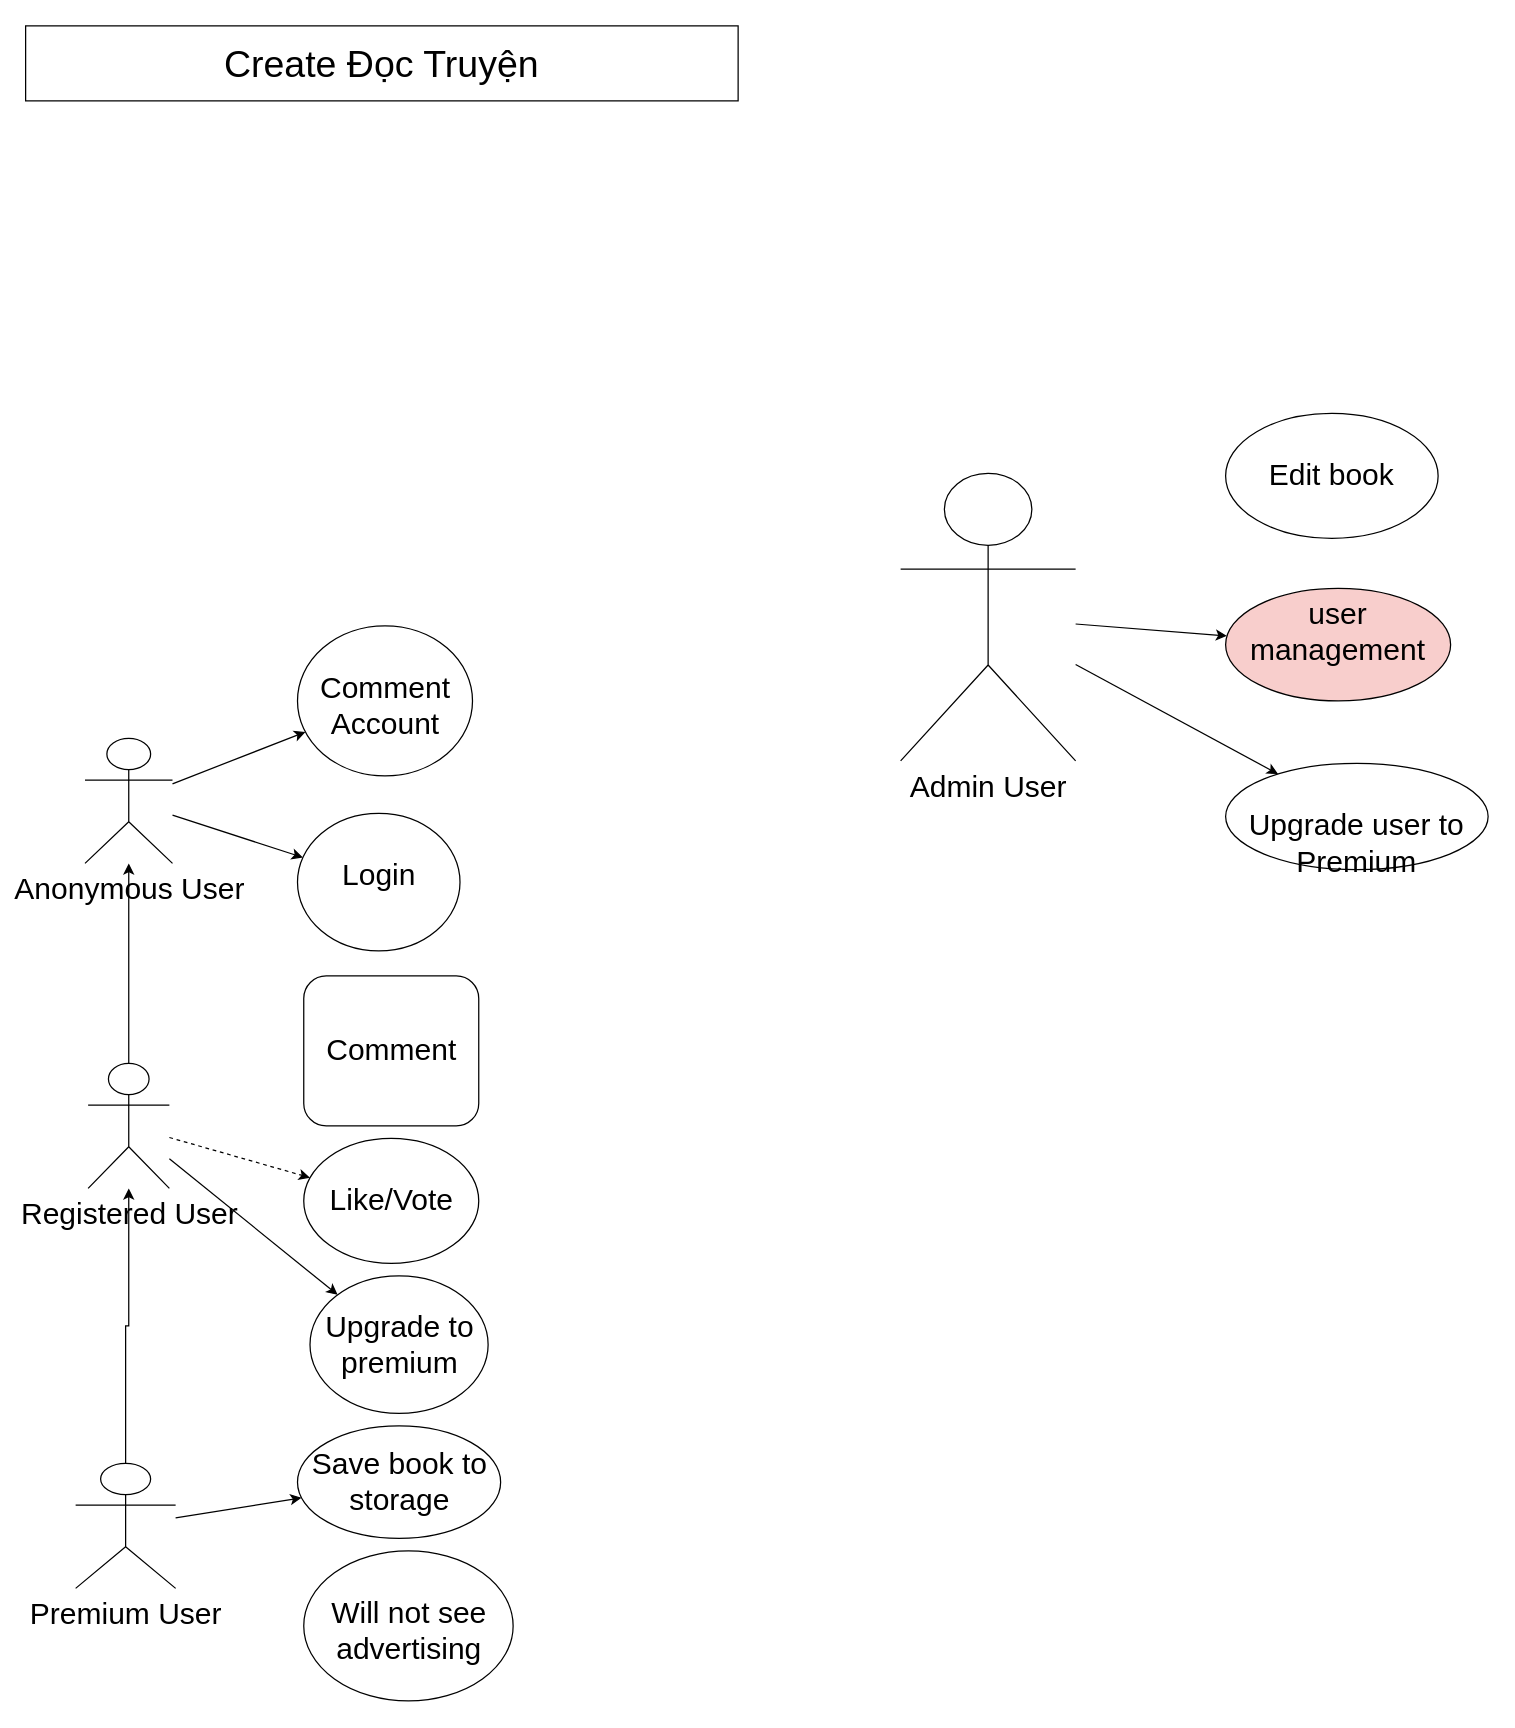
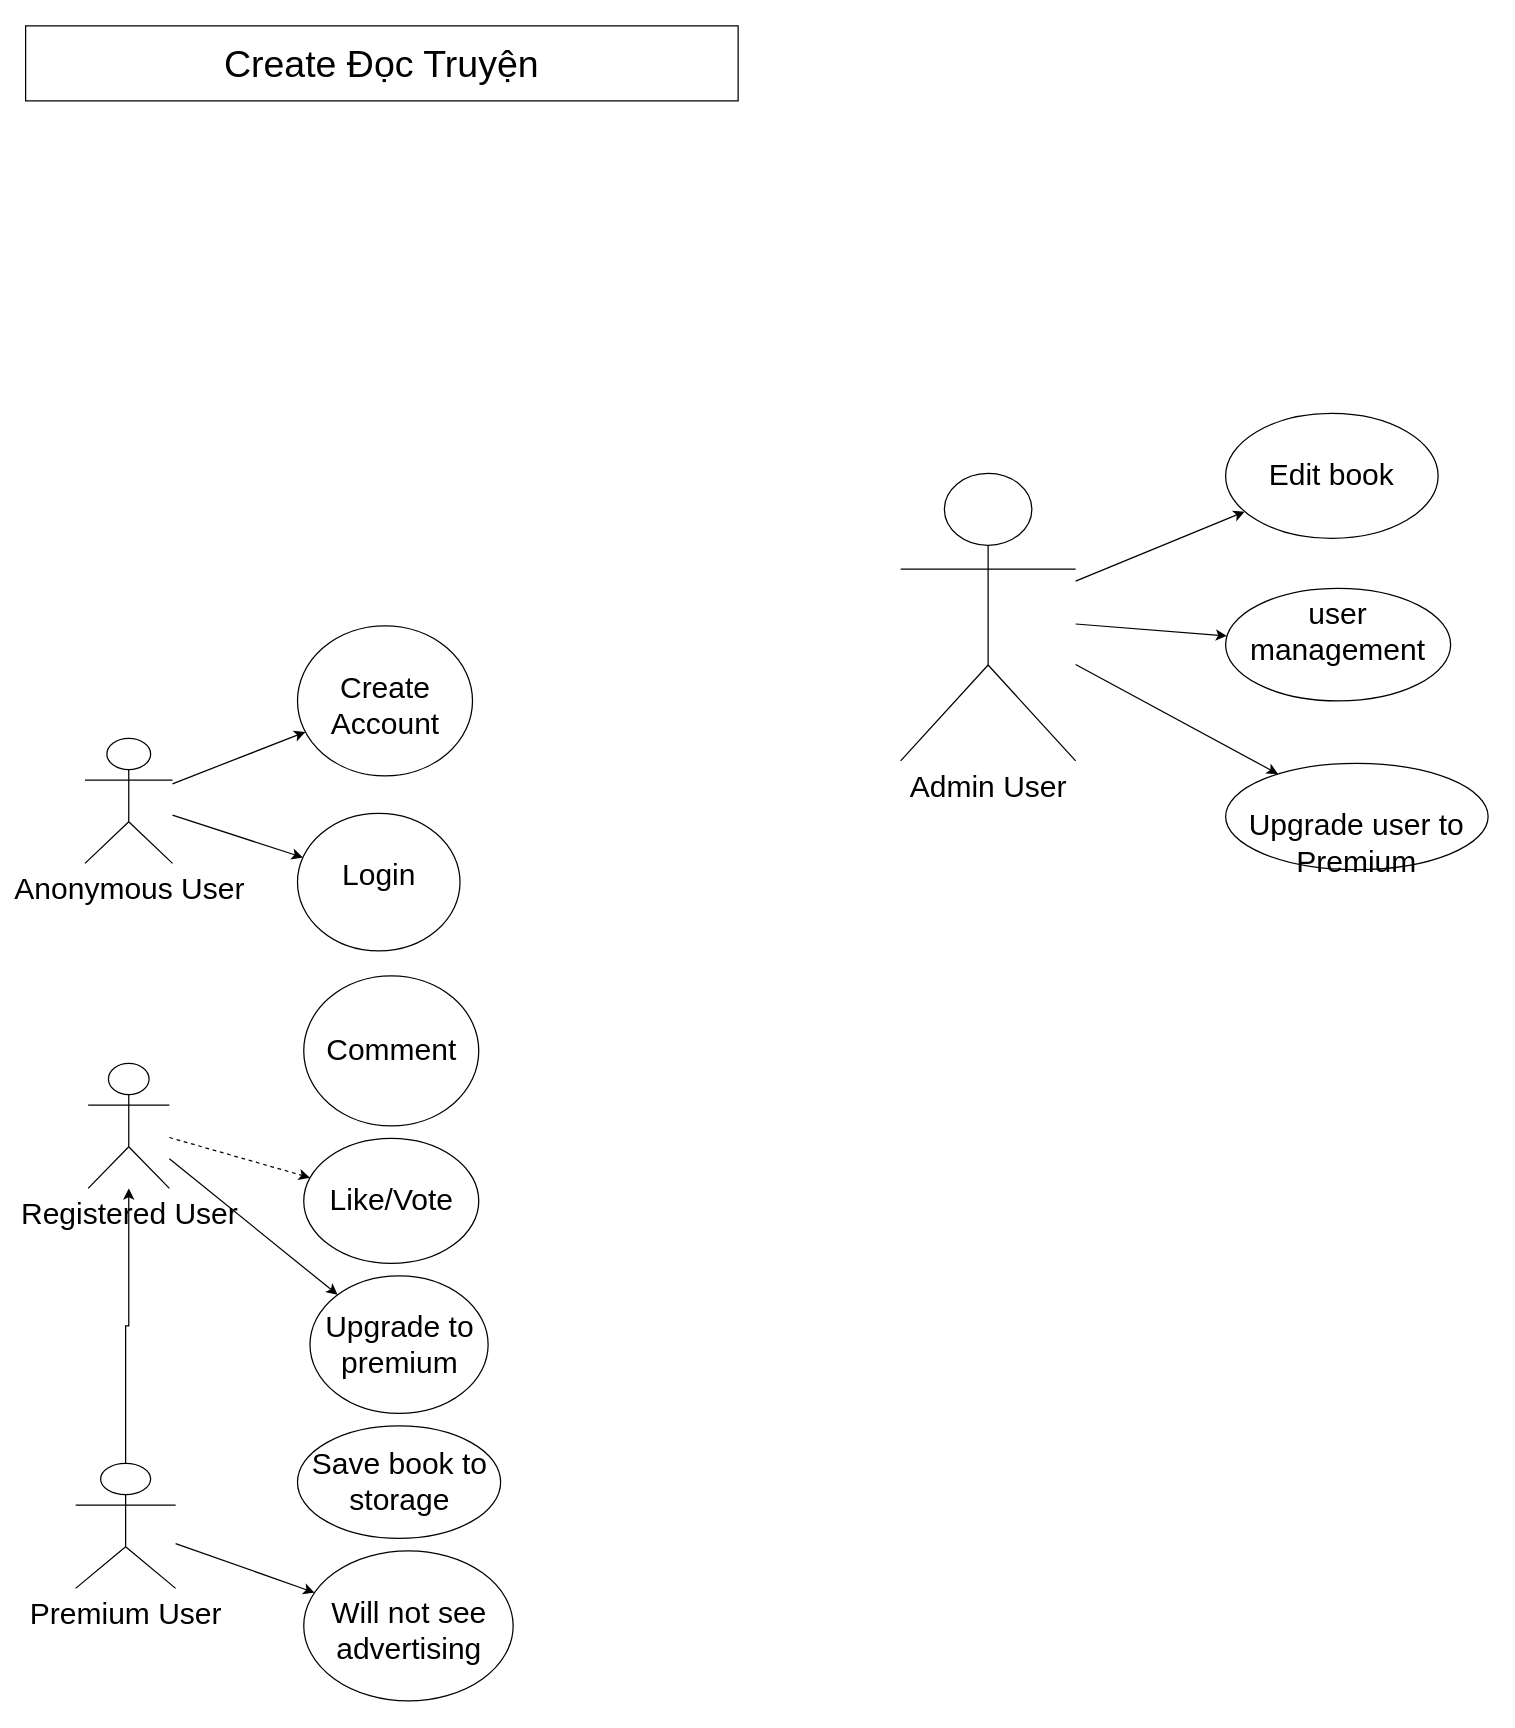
edge "Admin User" -> "Edit book": added
node "user management": fillcolor #f8cecc -> #ffffff
node "Comment Account": label "Comment Account" -> "Create Account"
edge "Registered User" -> "Anonymous User": removed
node "Comment": shape rounded rectangle -> ellipse
edge "Premium User" -> "Save book to storage": now "Premium User" -> "Will not see advertising"
